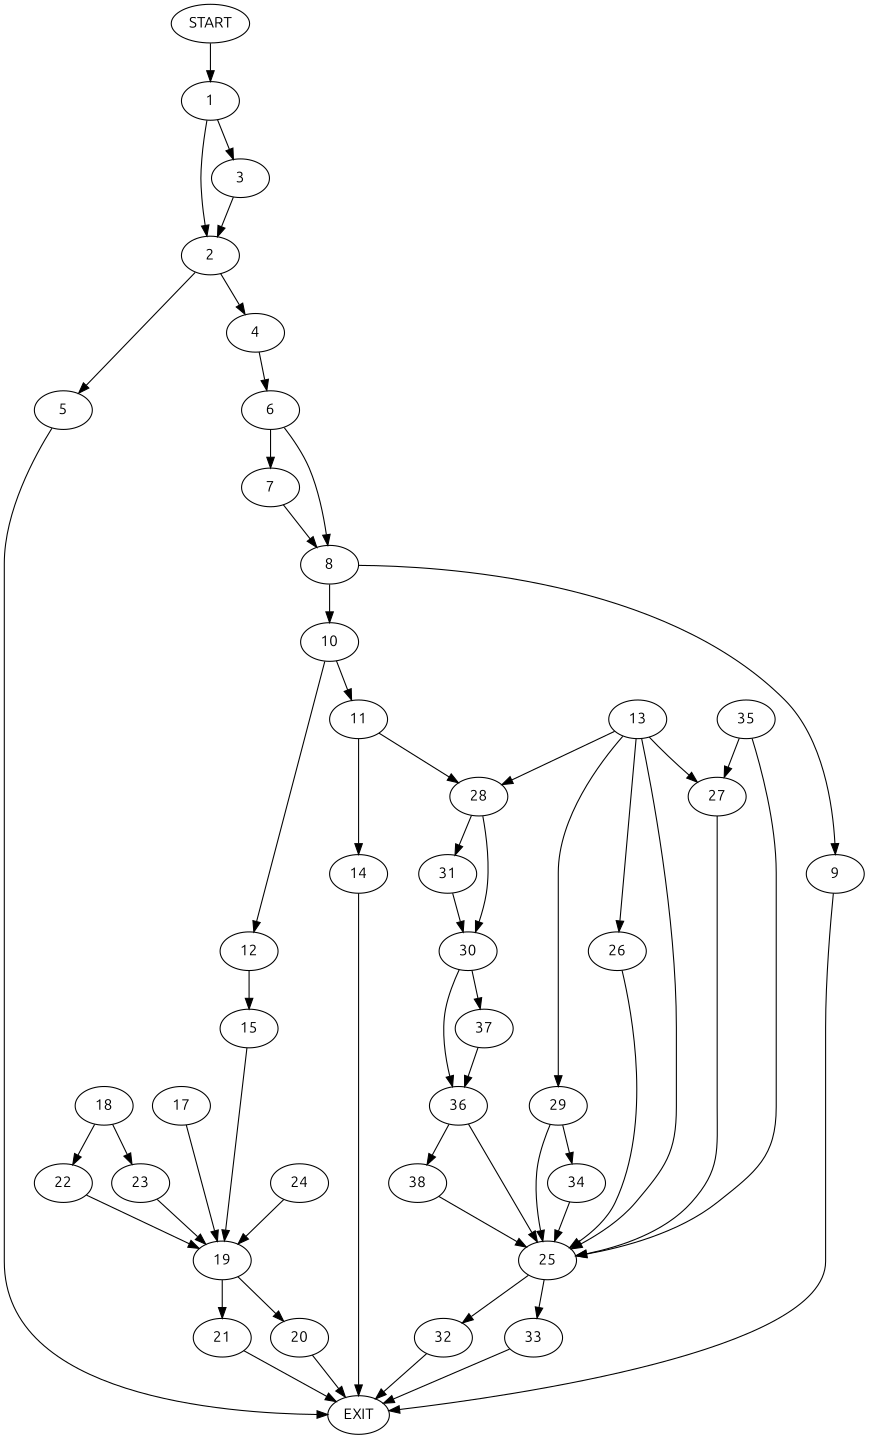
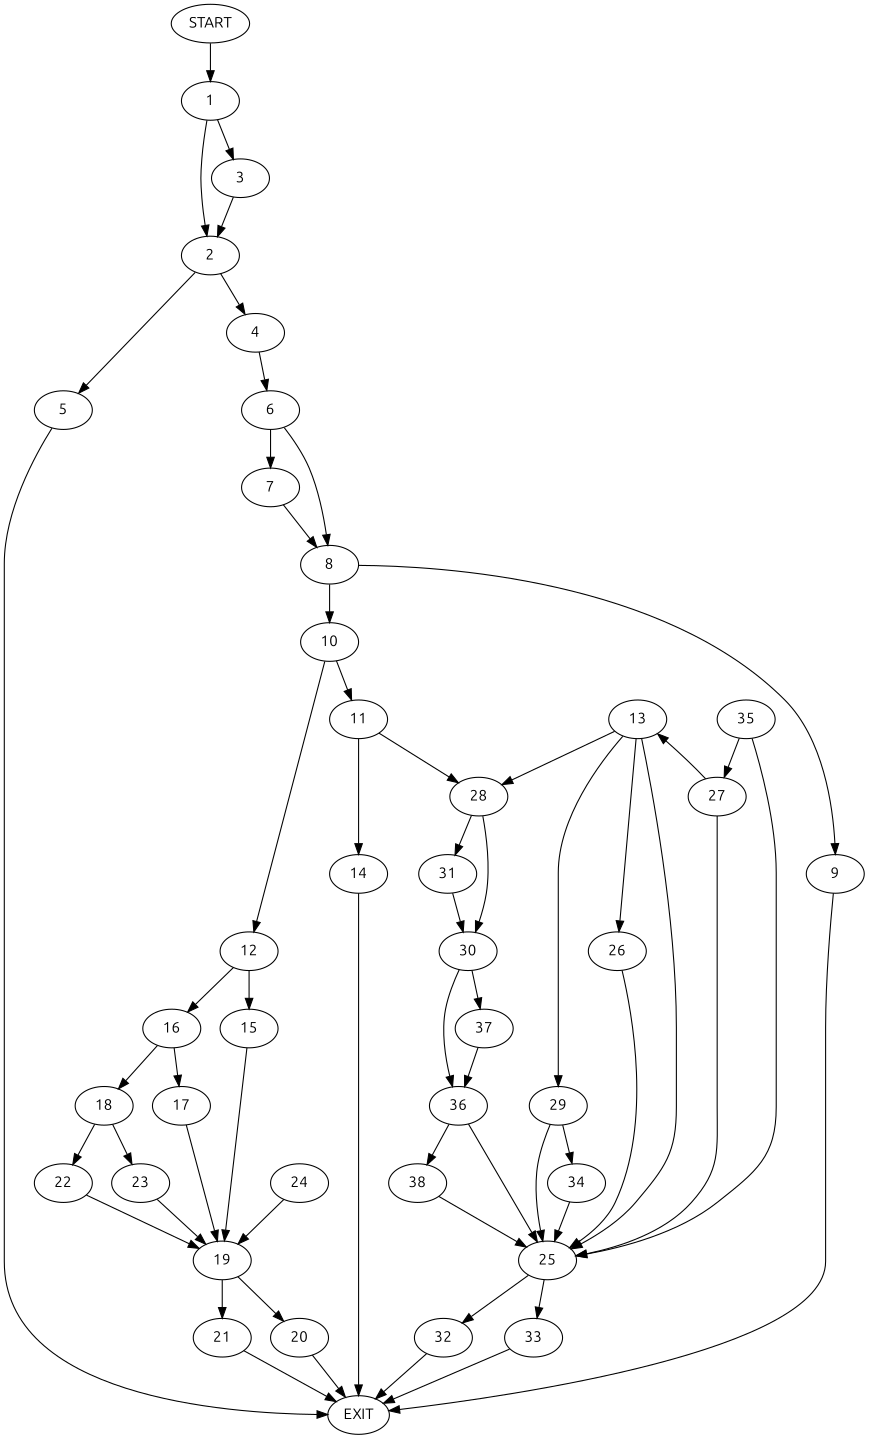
edge "13" -> "27": reversed
node "16": added
